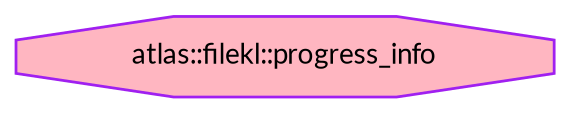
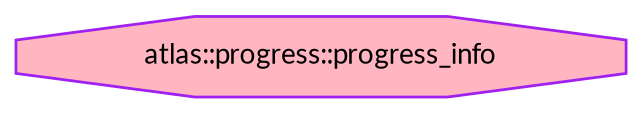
node "atlas::filekl::progress_info": label "atlas::filekl::progress_info" -> "atlas::progress::progress_info"
